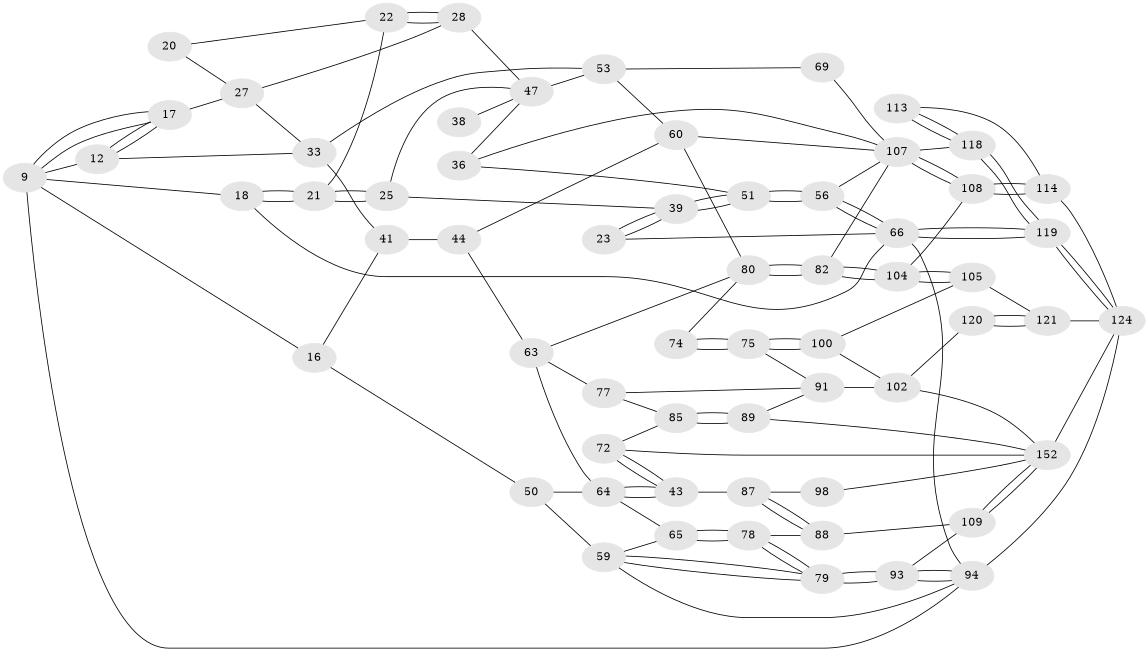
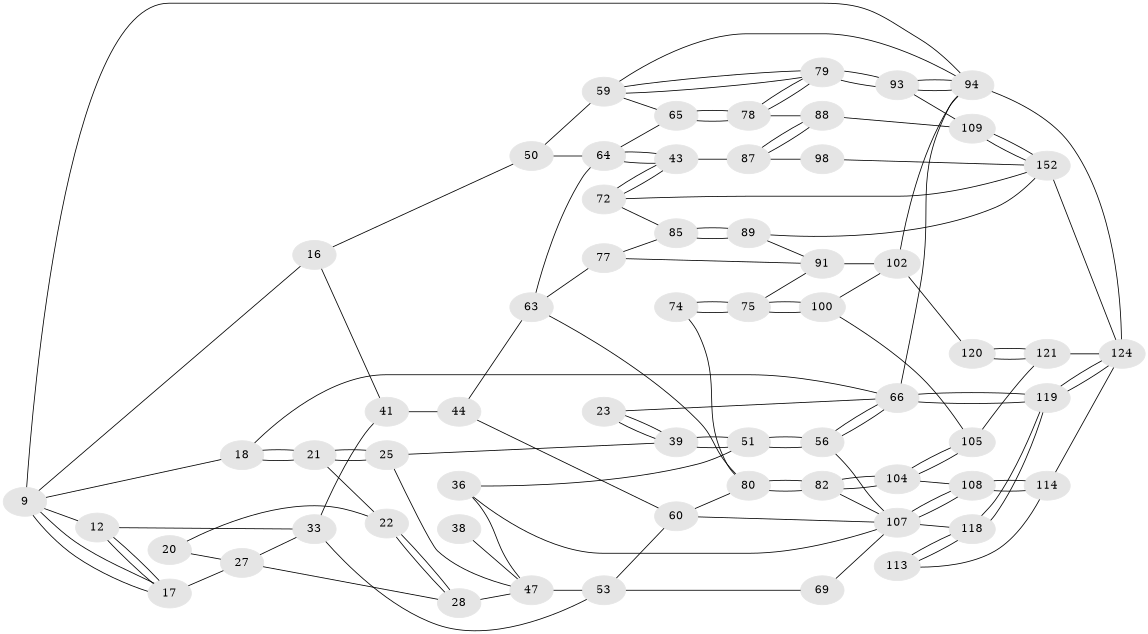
edge "102" -- "152": now "102" -- "94"
